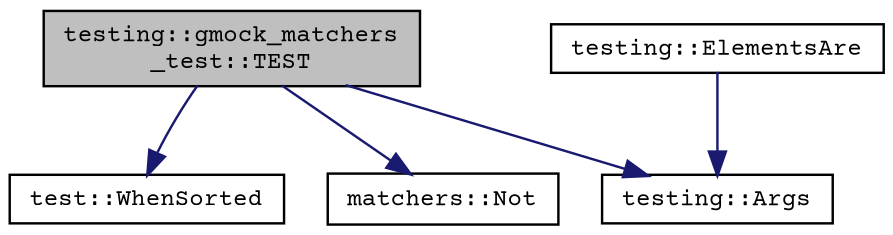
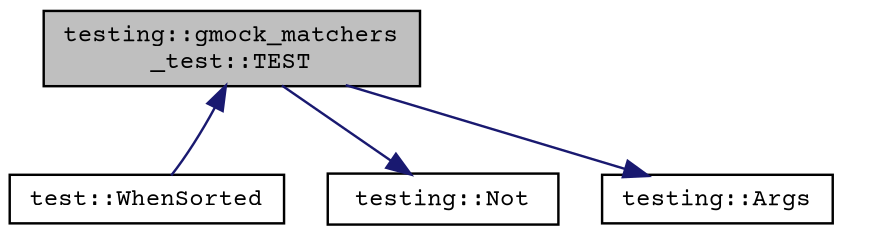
node "testing::ElementsAre": removed
edge "testing::gmock_matchers _test::TEST" -> "test::WhenSorted": reversed
node "matchers::Not": label "matchers::Not" -> "testing::Not"
